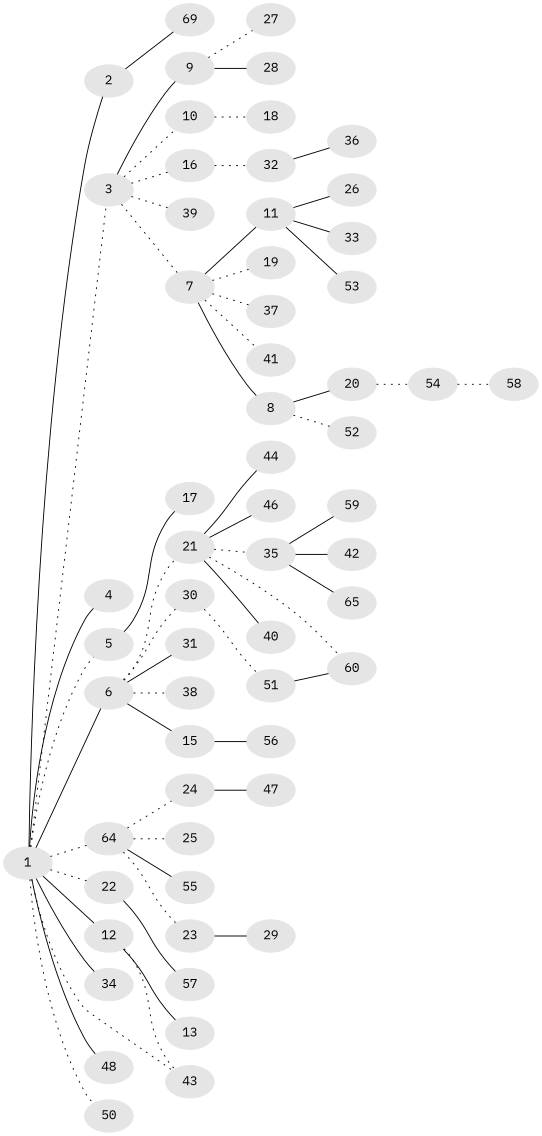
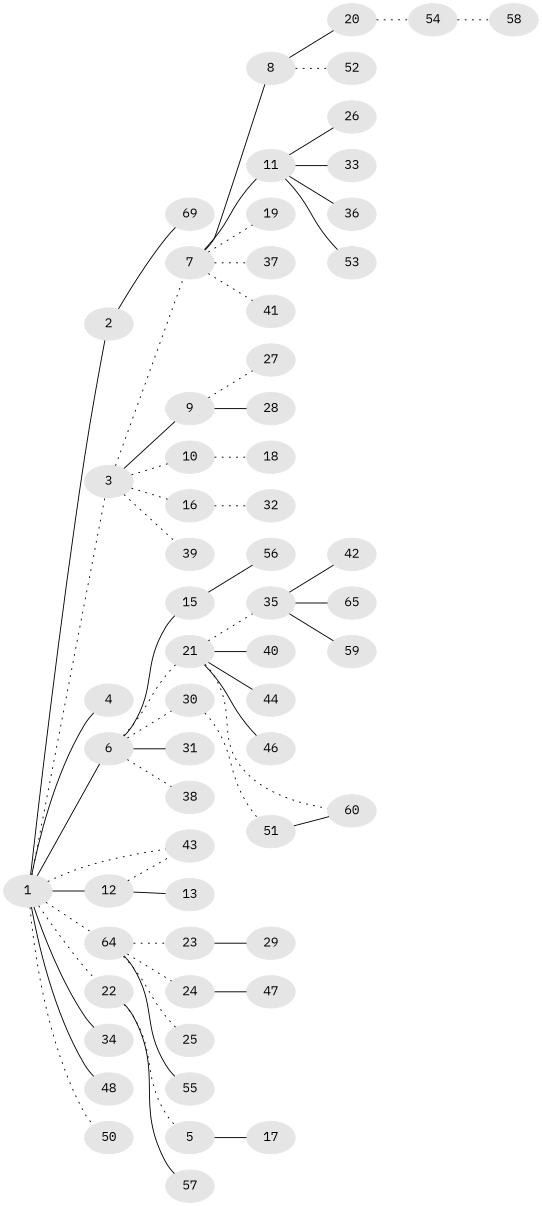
edge "36" -- "32": now "36" -- "11"
edge "5" -- "1": now "5" -- "22"
